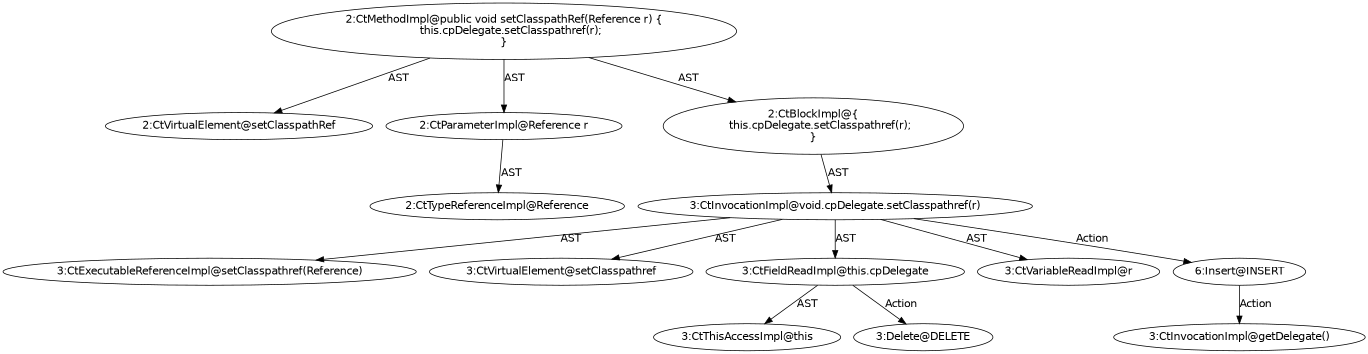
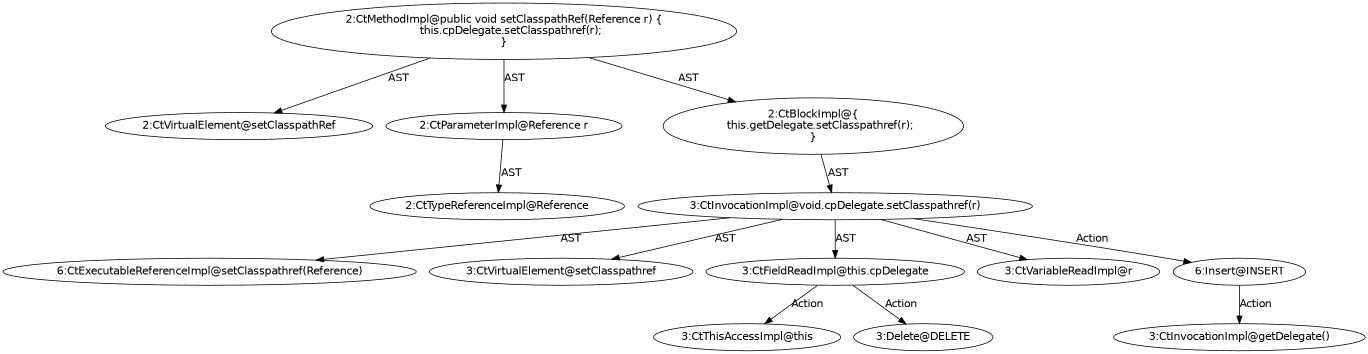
node "2:CtBlockImpl@{ this.cpDelegate.setClasspathref(r); }": label "2:CtBlockImpl@{ this.cpDelegate.setClasspathref(r); }" -> "2:CtBlockImpl@{ this.getDelegate.setClasspathref(r); }"
node "3:CtExecutableReferenceImpl@setClasspathref(Reference)": label "3:CtExecutableReferenceImpl@setClasspathref(Reference)" -> "6:CtExecutableReferenceImpl@setClasspathref(Reference)"
edge "3:CtFieldReadImpl@this.cpDelegate" -> "3:CtThisAccessImpl@this": label "AST" -> "Action"
